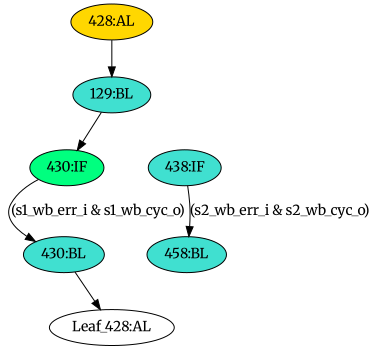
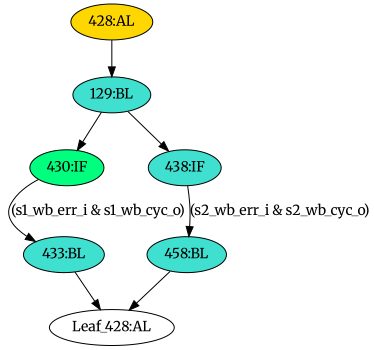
edge "129:BL" -> "438:IF": added
node "430:BL": label "430:BL" -> "433:BL"
edge "458:BL" -> "Leaf_428:AL": added
